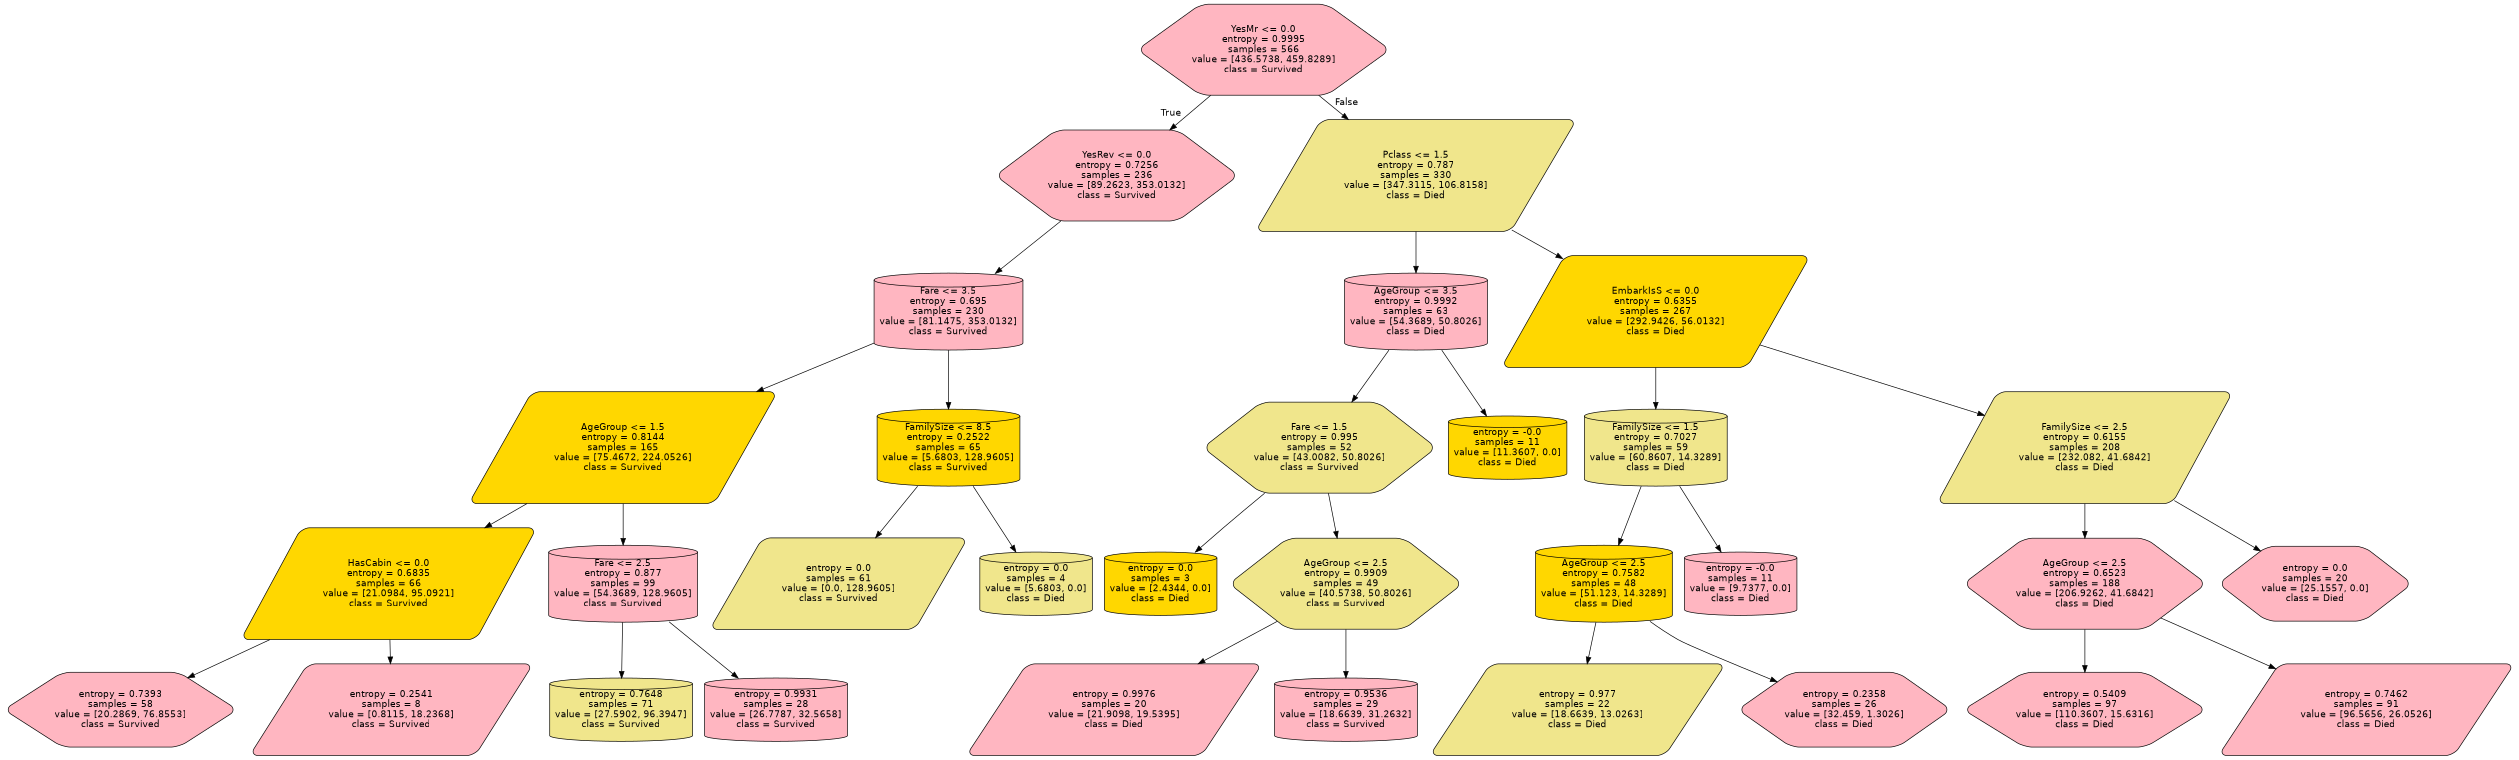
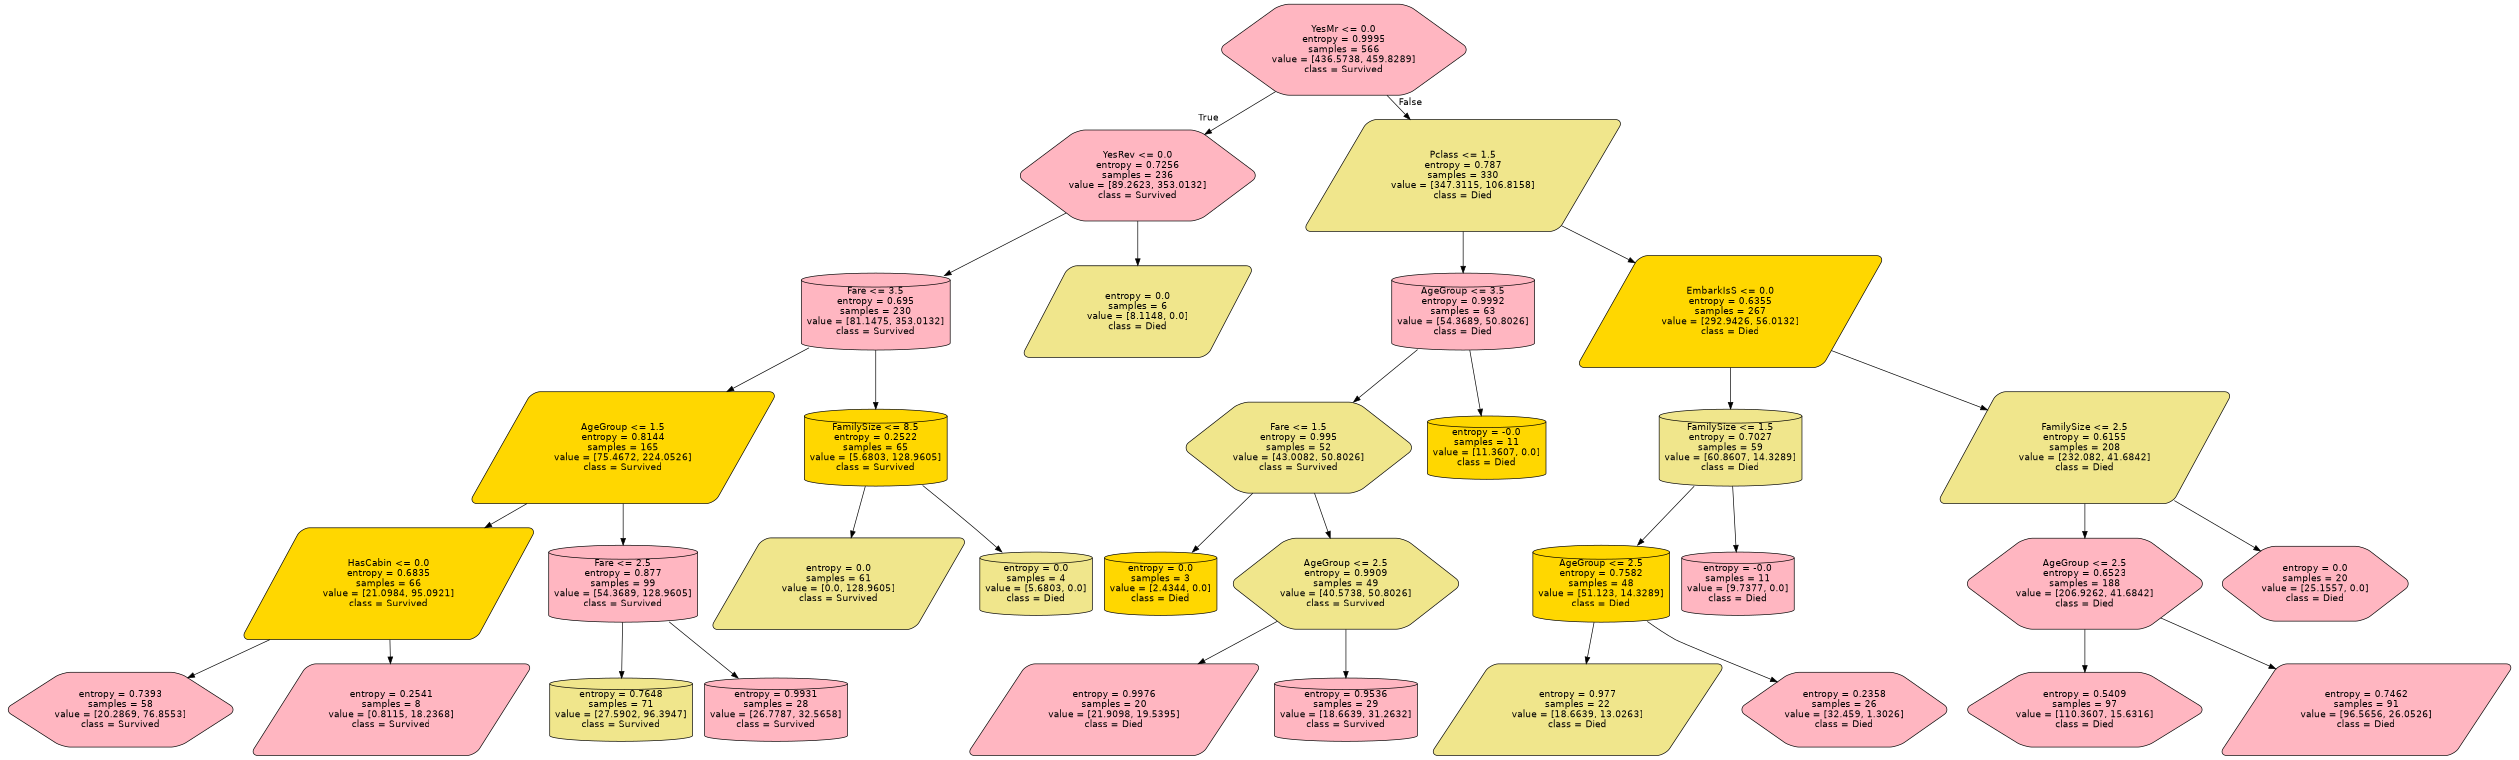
node "entropy = 0.0 samples = 6 value = [8.1148, 0.0] class = Died": added
